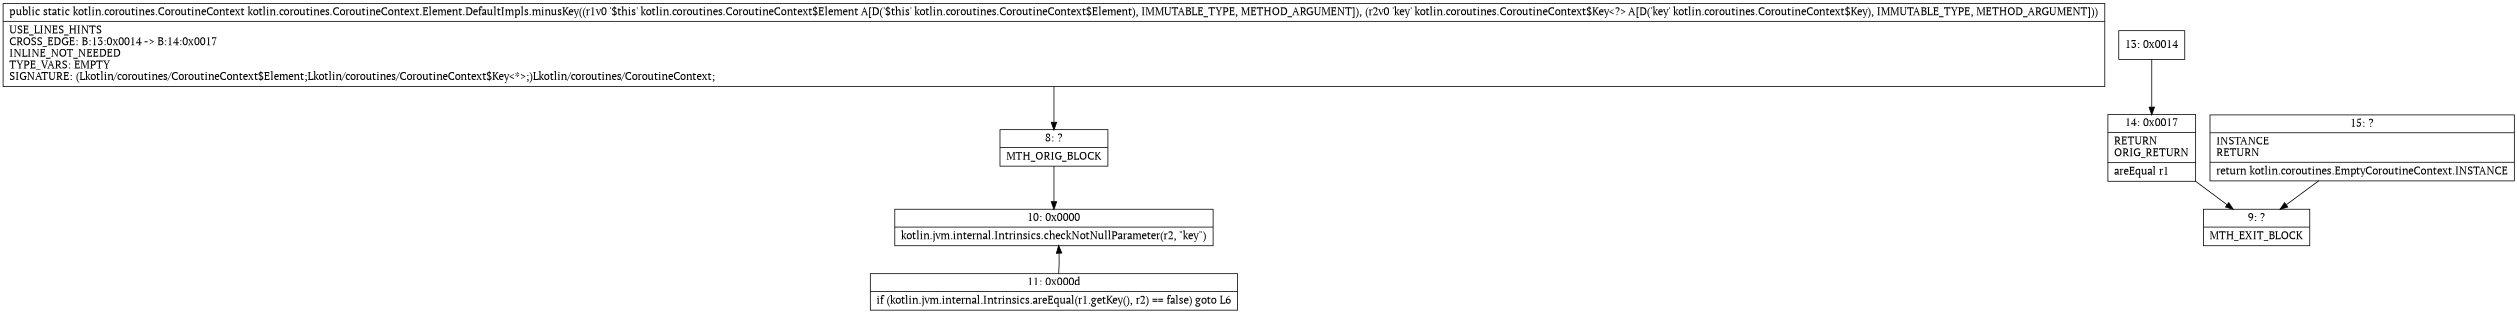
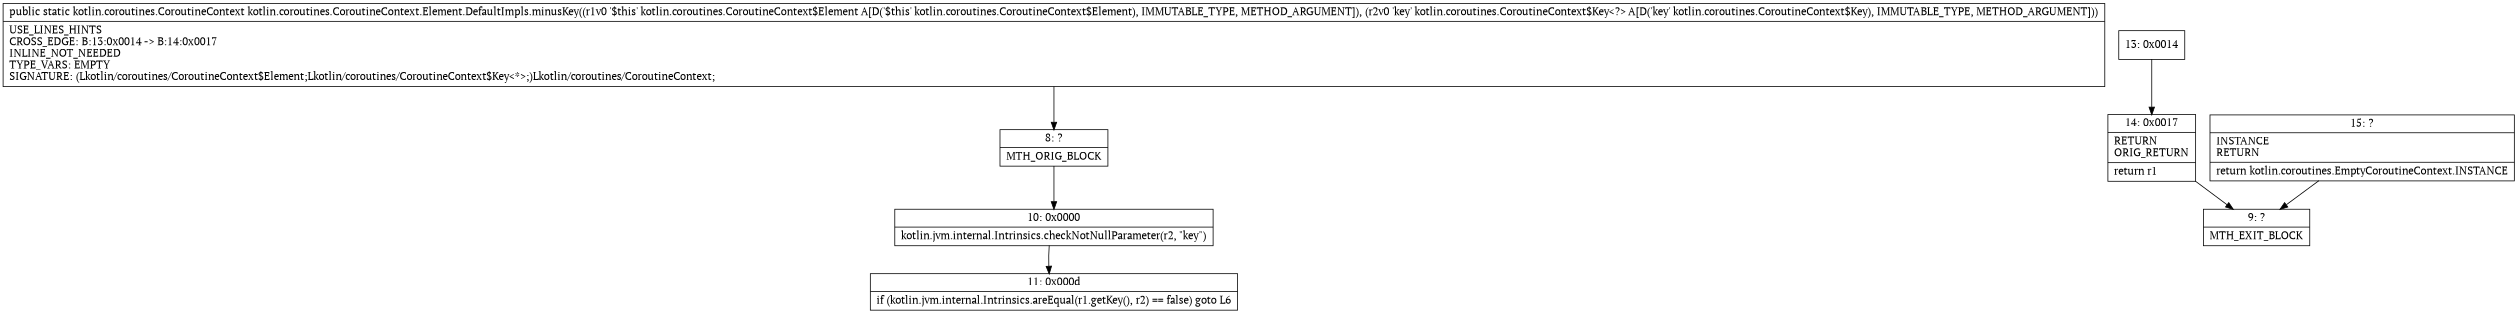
node "14: 0x0017": text "areEqual r1" -> "return r1"
edge "11: 0x000d" -> "10: 0x0000": reversed
